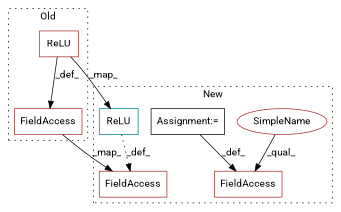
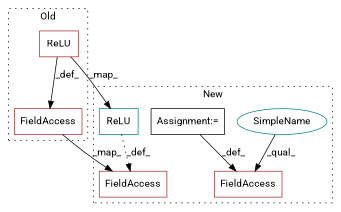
node "SimpleName": color brown -> teal
